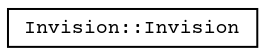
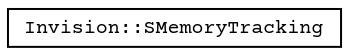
node "Invision::Invision": label "Invision::Invision" -> "Invision::SMemoryTracking"
